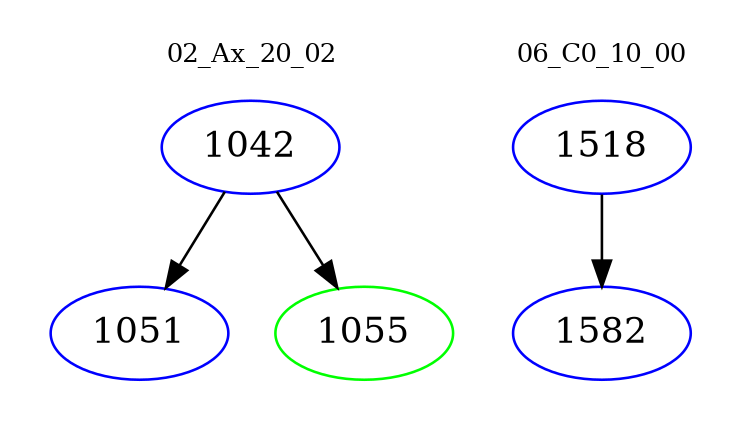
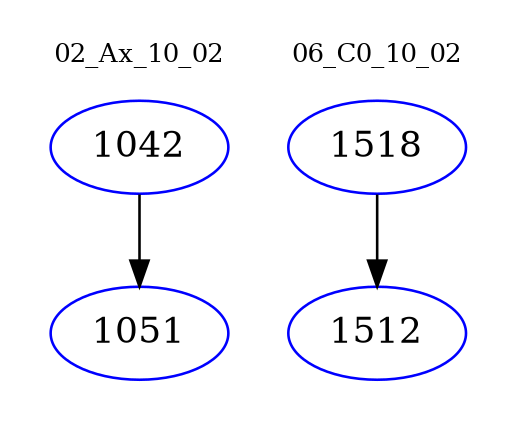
cluster "02_Ax_20_02": label "02_Ax_20_02" -> "02_Ax_10_02"
cluster "06_C0_10_00": label "06_C0_10_00" -> "06_C0_10_02"
node "1055": removed
node "1582": label "1582" -> "1512"
